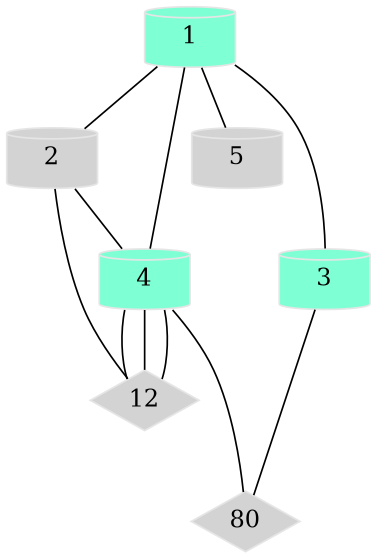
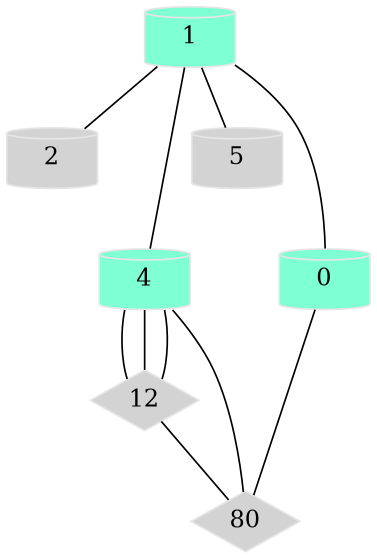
edge "2" -- "4": removed
node "3": label "3" -> "0"
edge "2" -- "12": now "80" -- "12"
